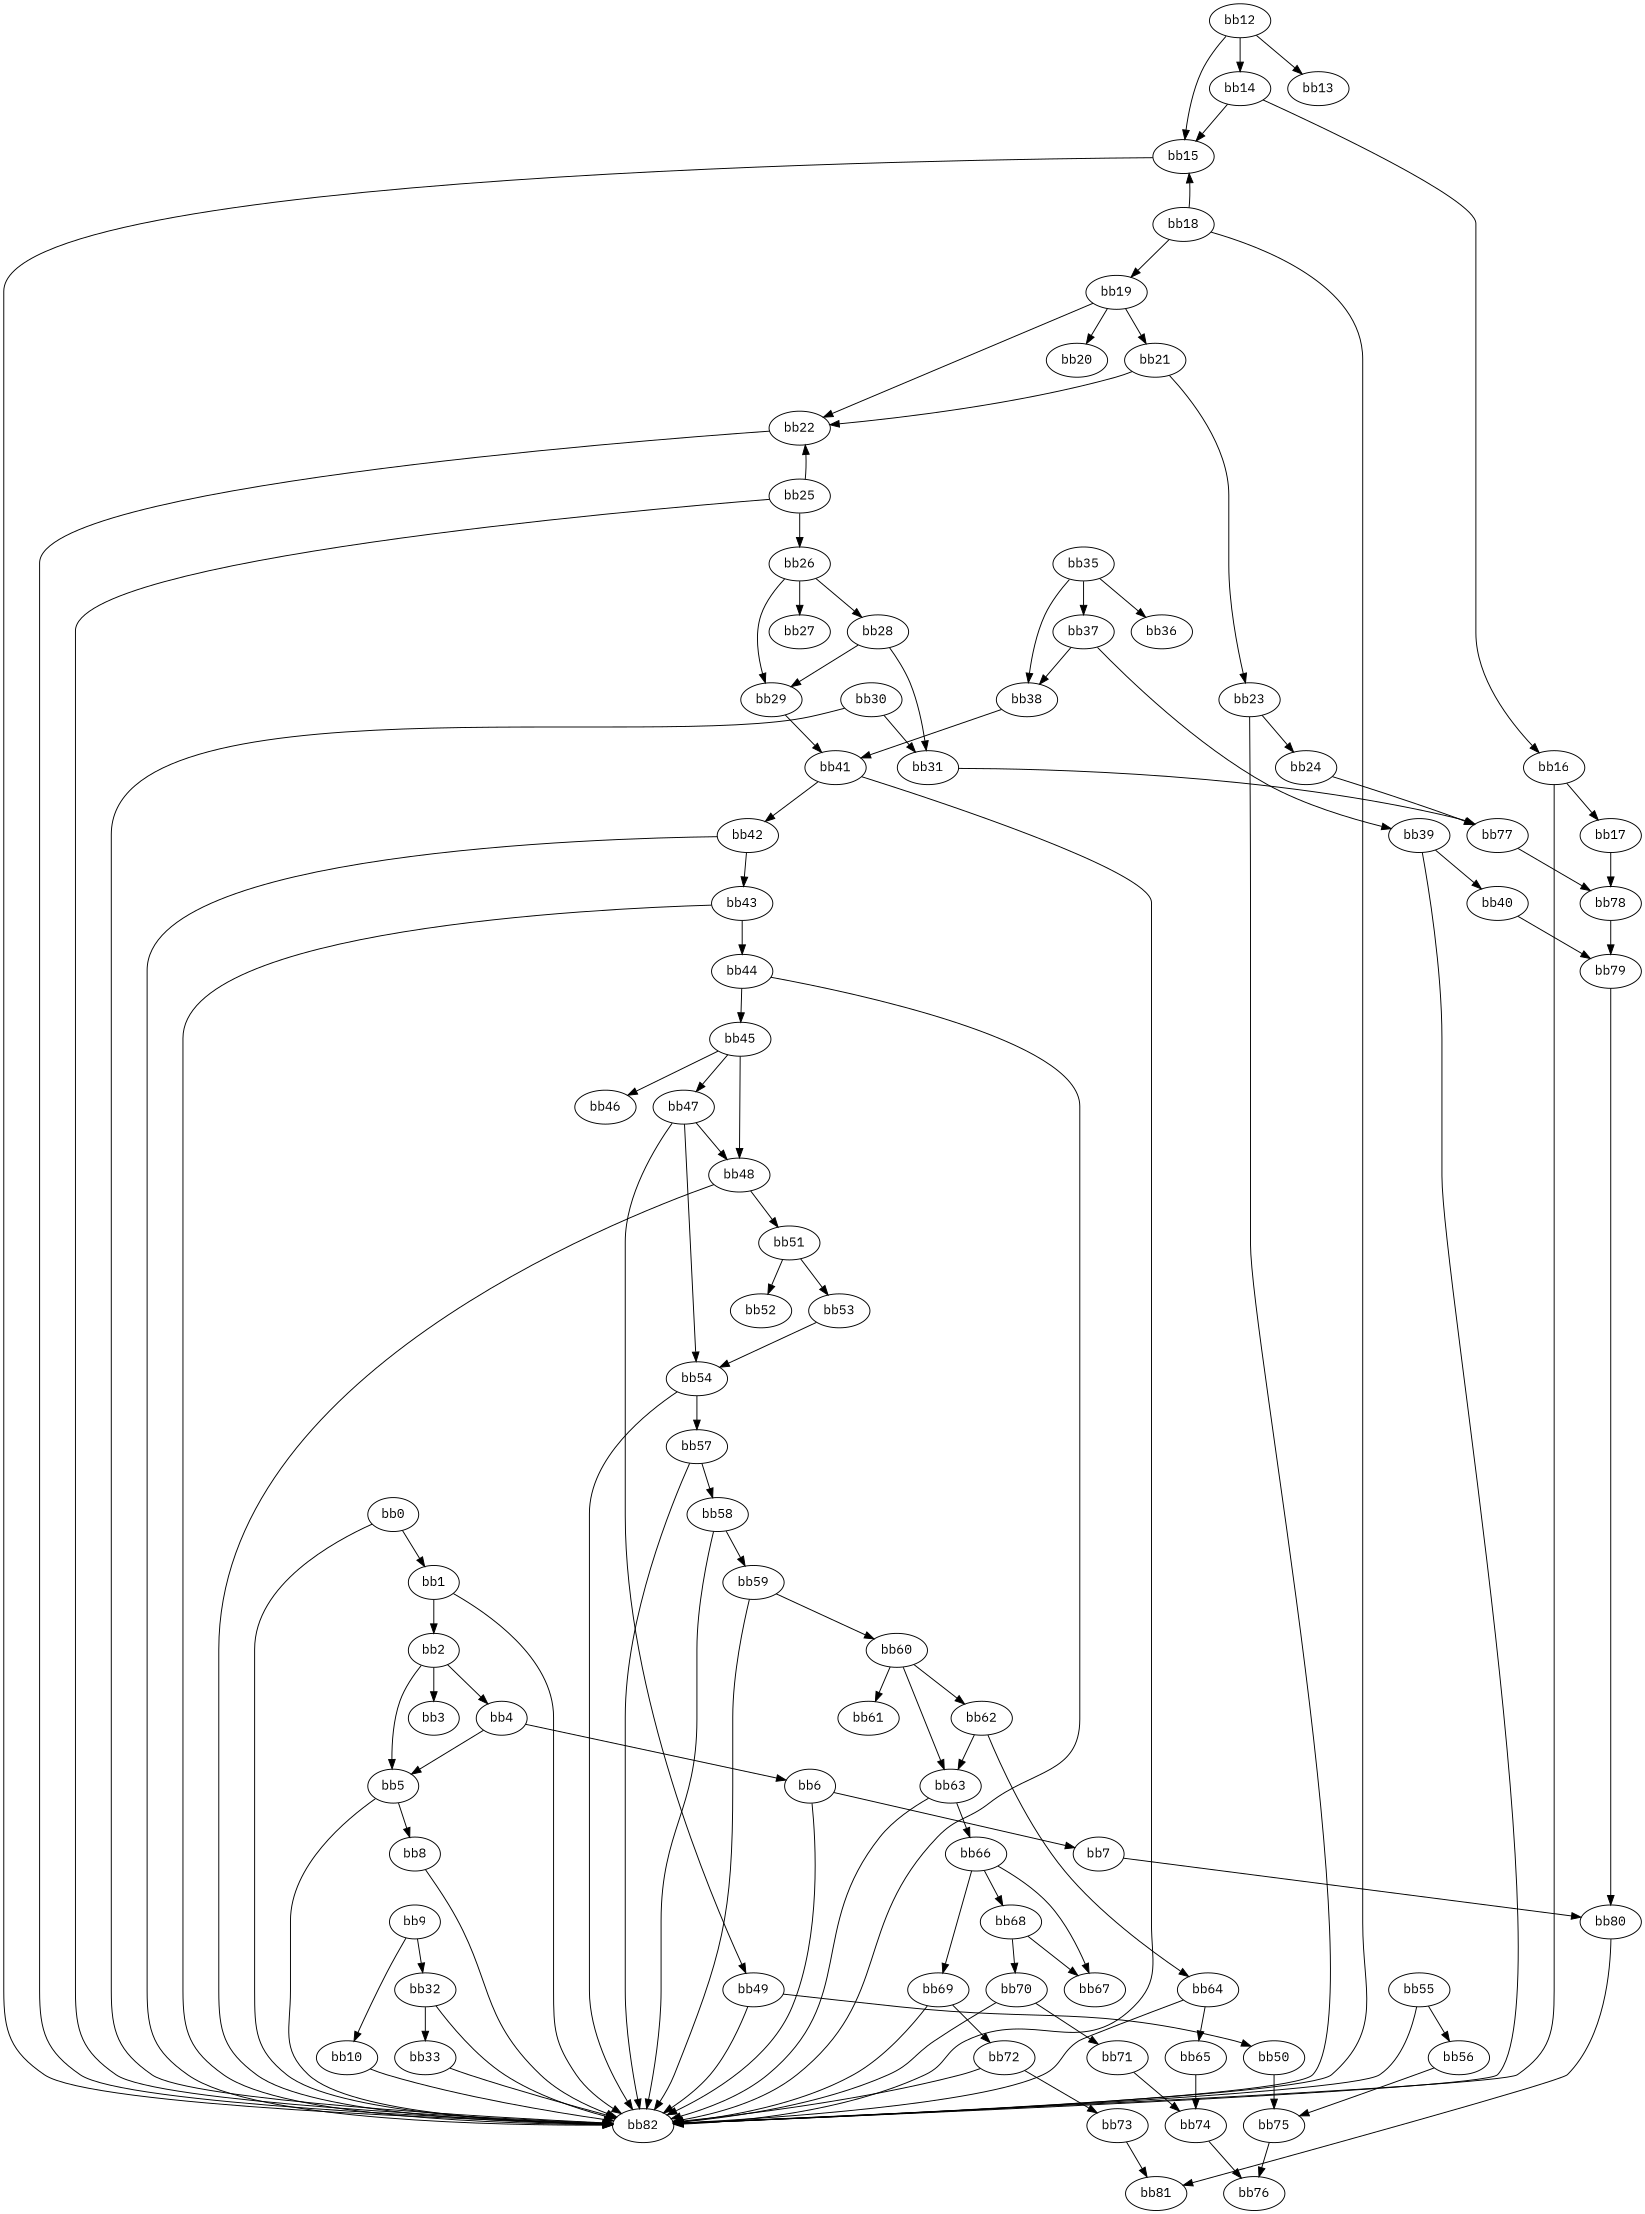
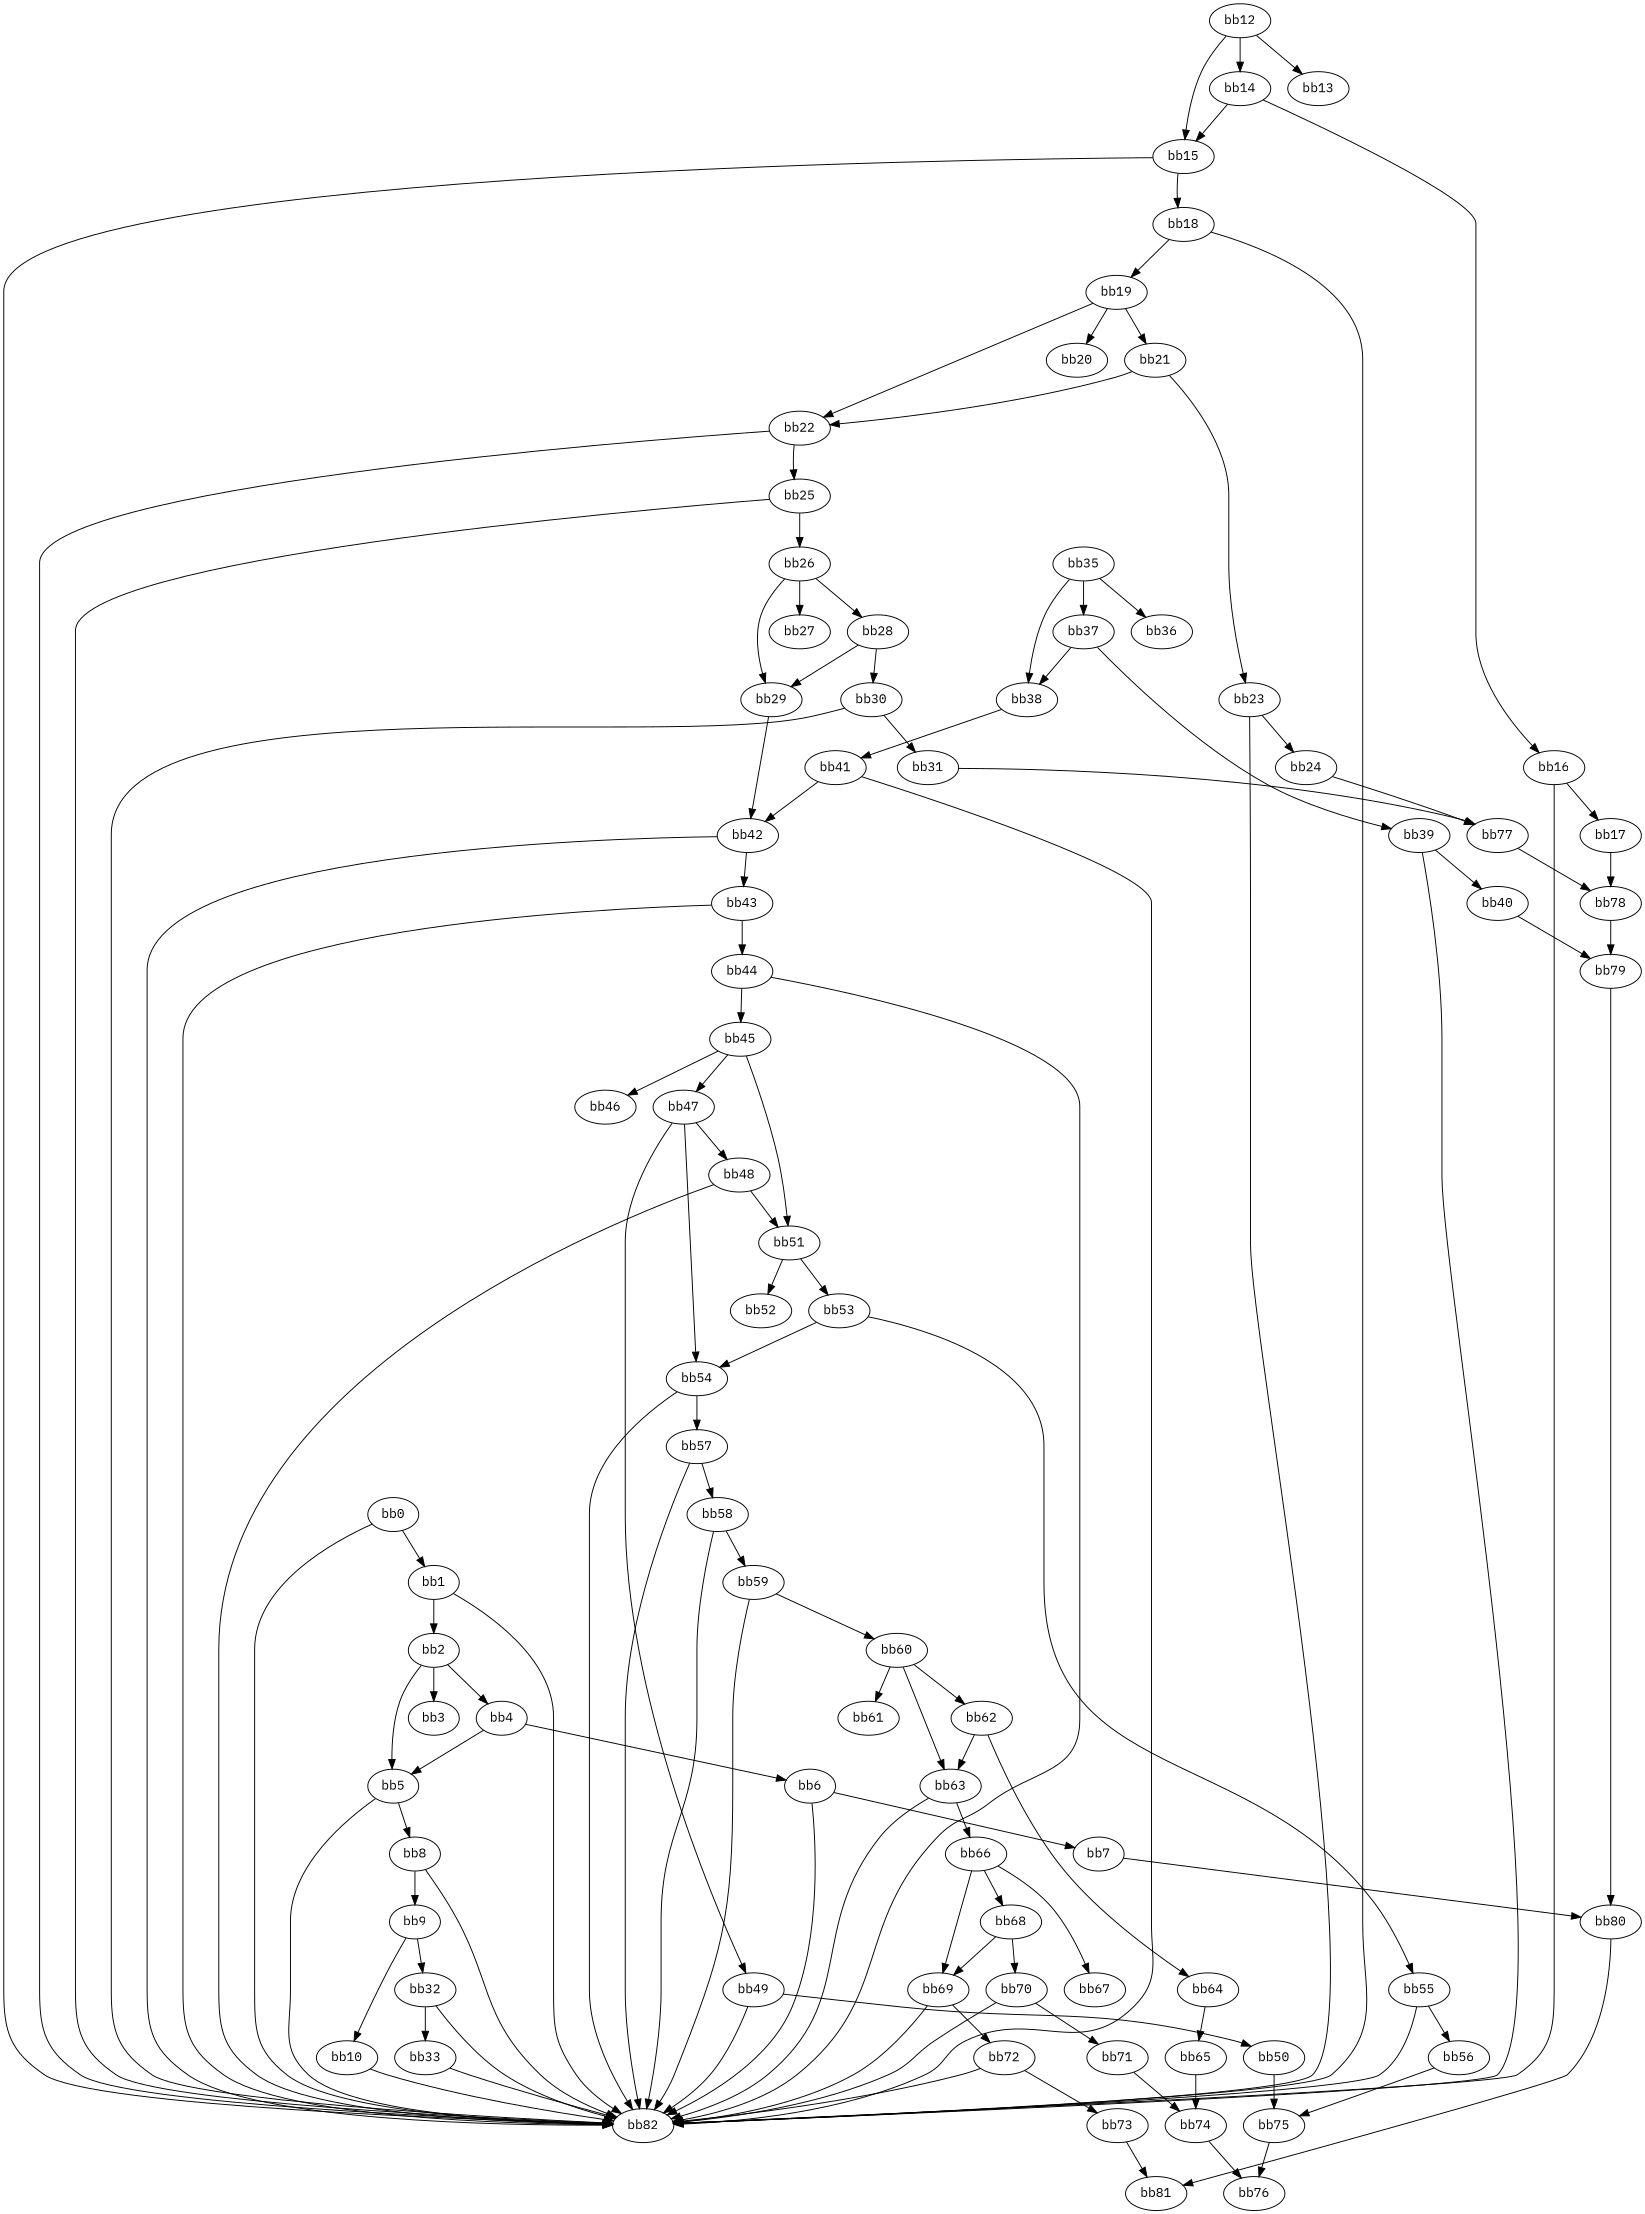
edge "bb18" -> "bb15": reversed
edge "bb25" -> "bb22": reversed
edge "bb28" -> "bb31": now "bb28" -> "bb30"
edge "bb29" -> "bb41": now "bb29" -> "bb42"
edge "bb45" -> "bb48": now "bb45" -> "bb51"
edge "bb53" -> "bb55": added
edge "bb8" -> "bb9": added
edge "bb68" -> "bb67": now "bb68" -> "bb69"
edge "bb64" -> "bb82": removed
